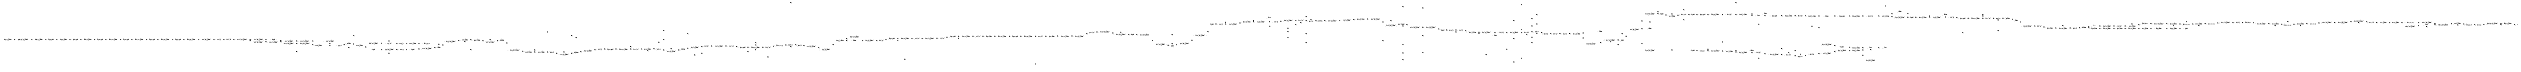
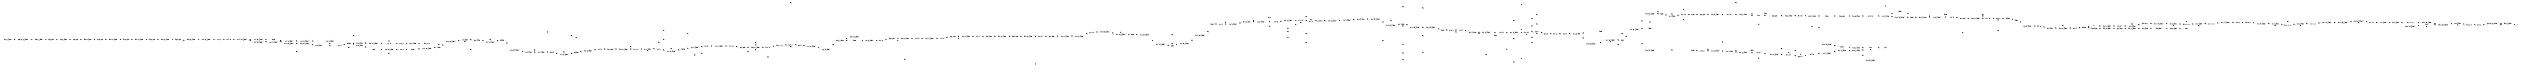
edge "adrp x13 , symbol" -> "add x13 , x13 , # address": reversed
node "mov w8 , # address": added
